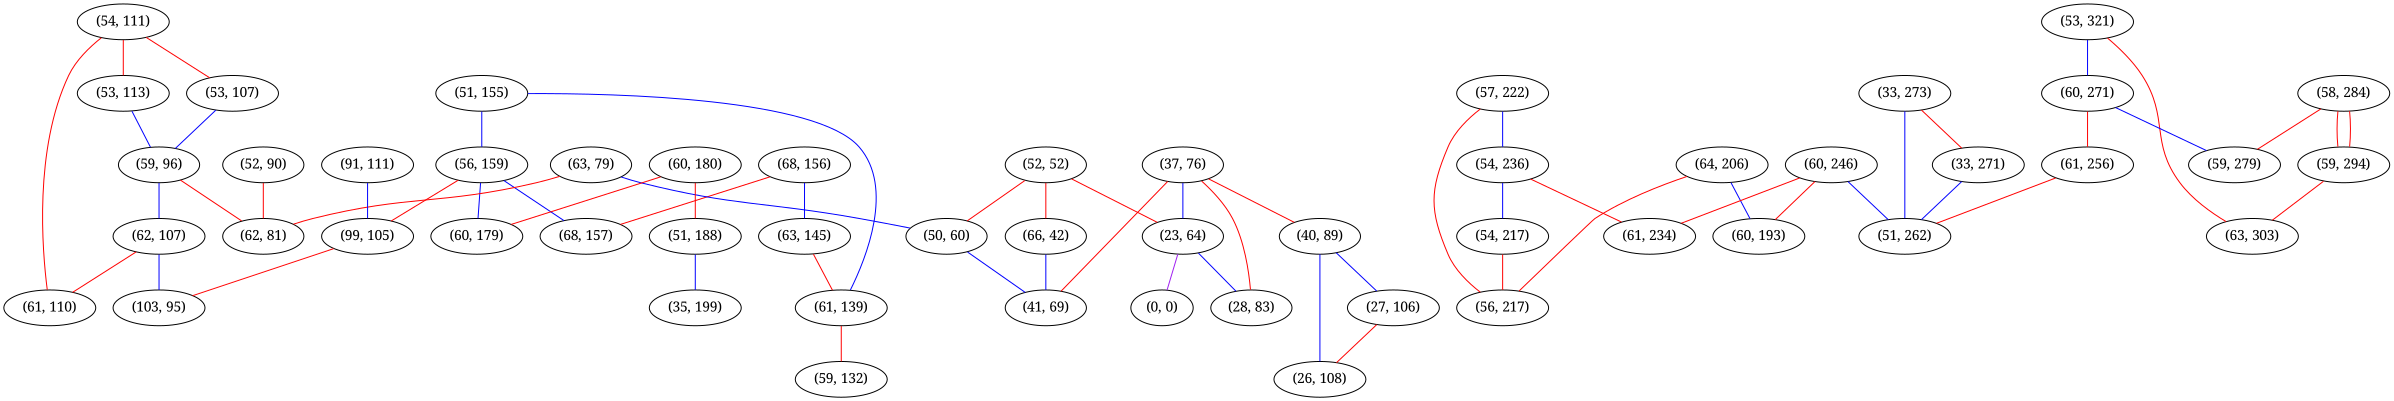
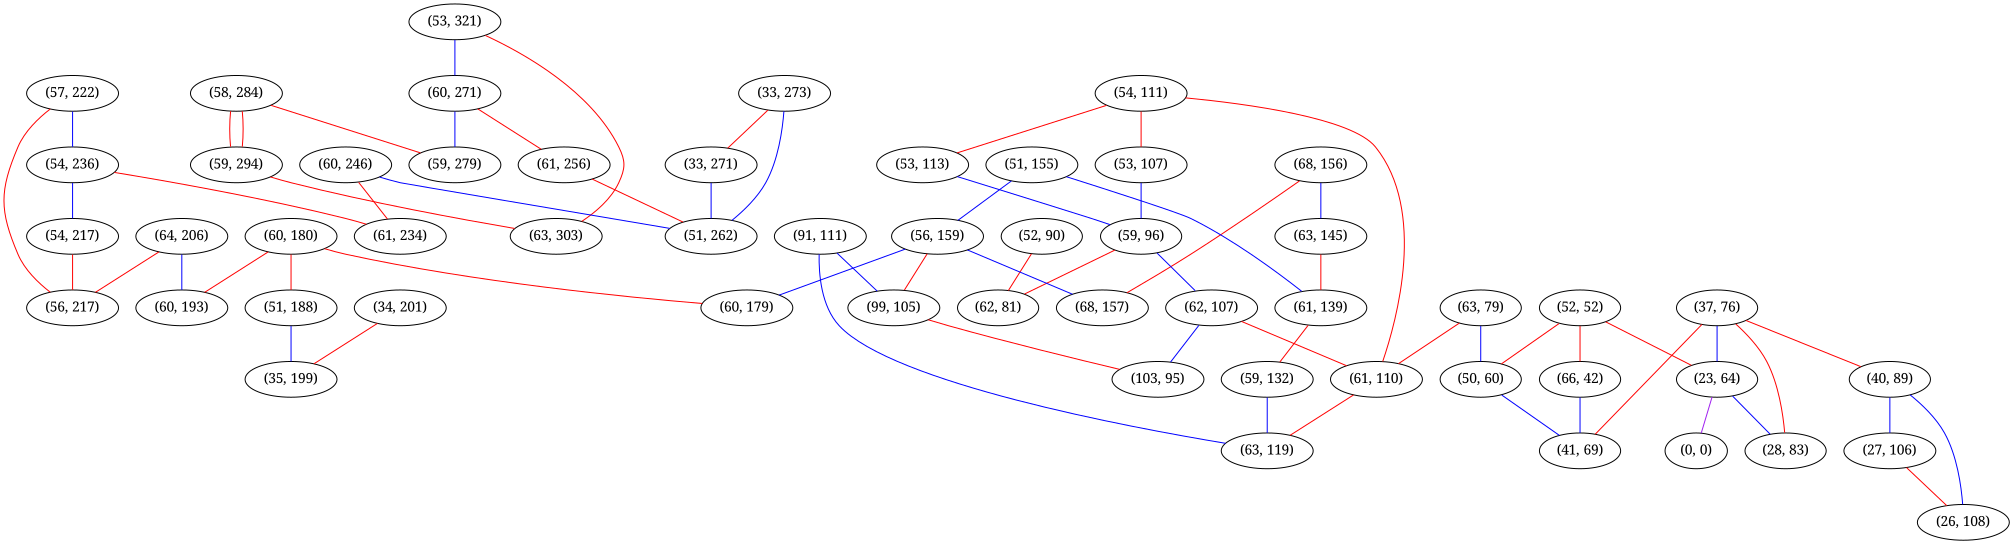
edge "(63, 79)" -- "(62, 81)": now "(63, 79)" -- "(61, 110)"
edge "(60, 246)" -- "(60, 193)": now "(60, 180)" -- "(60, 193)"
node "(34, 201)": added
node "(63, 119)": added
